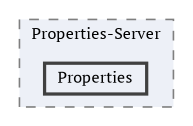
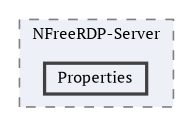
cluster "Properties-Server": label "Properties-Server" -> "NFreeRDP-Server"
